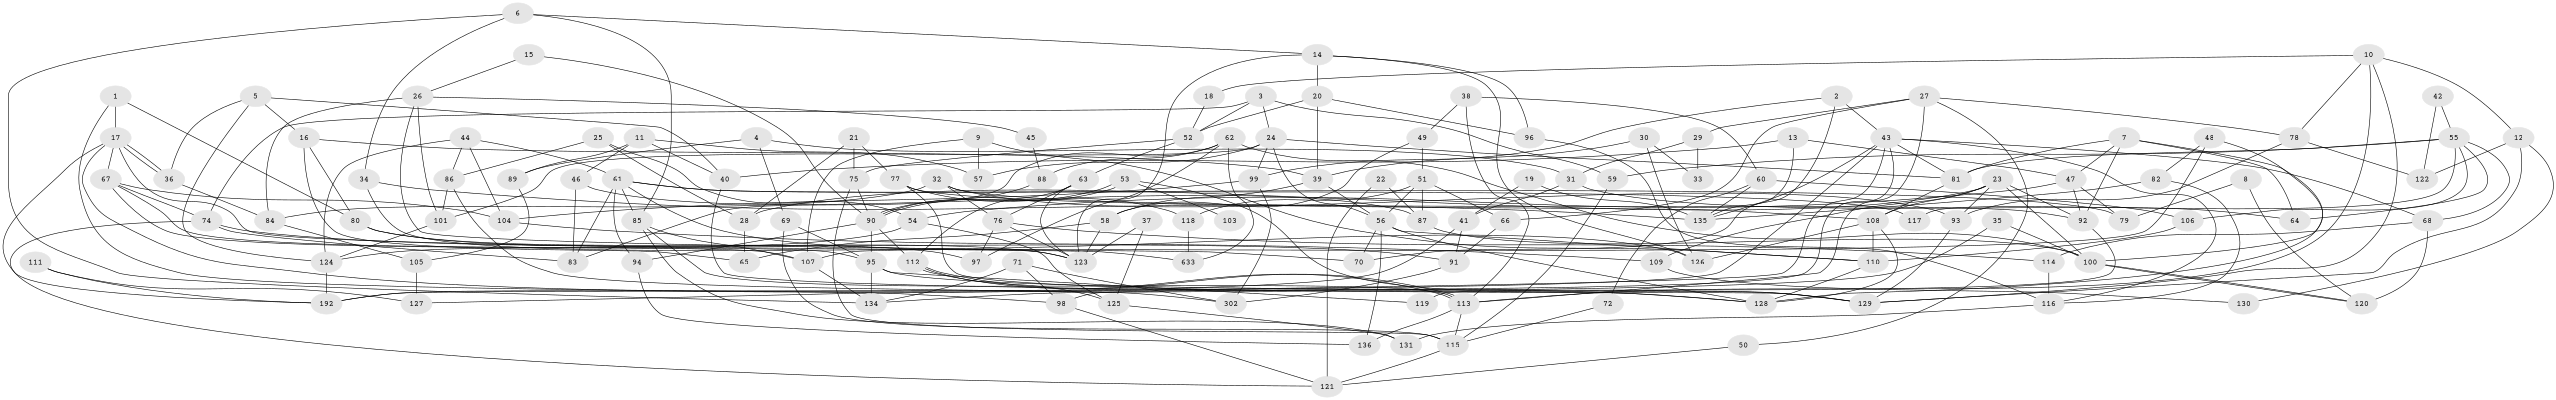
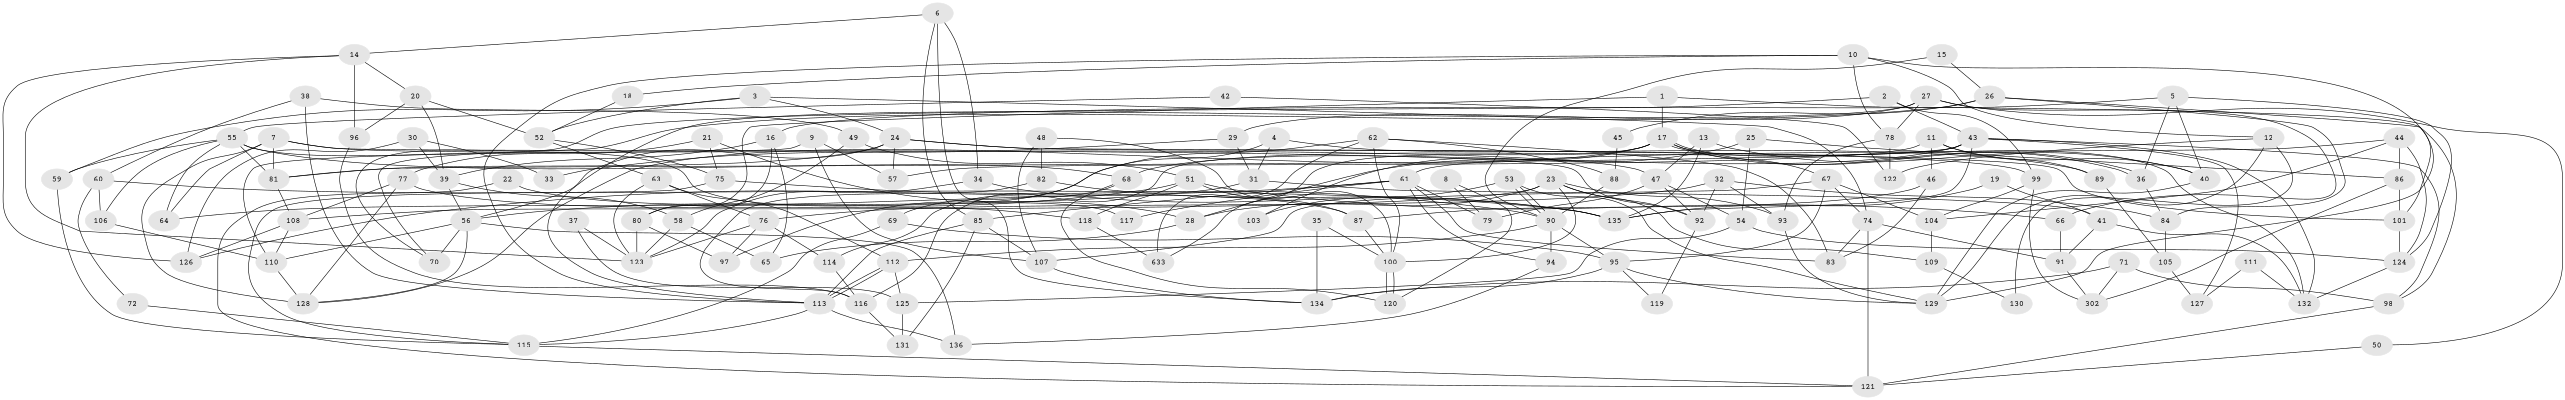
edge "17" -- "103": added
edge "108" -- "128": removed
node "192": label "192" -> "132"
